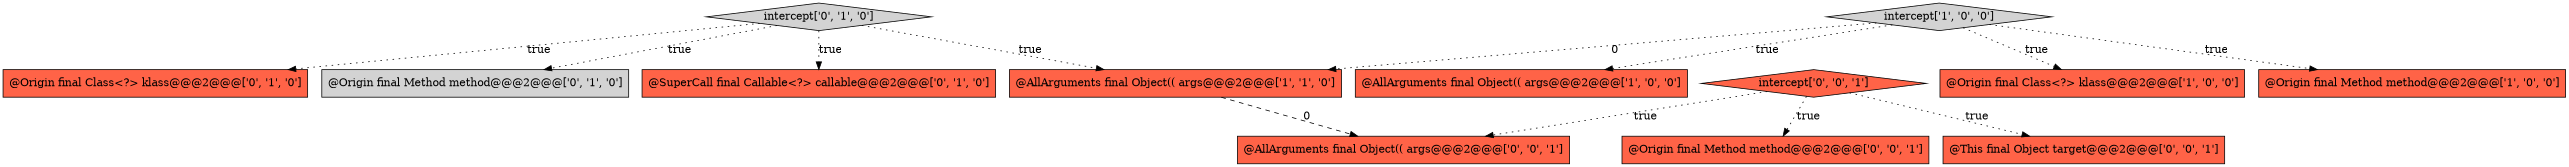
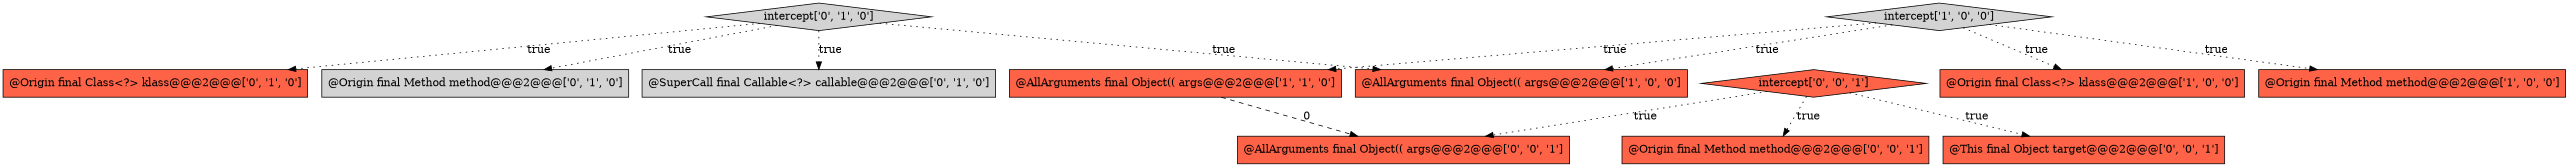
edge "intercept['0', '1', '0']" -> "@AllArguments final Object(( args@@@2@@@['1', '1', '0']": now "intercept['0', '1', '0']" -> "@AllArguments final Object(( args@@@2@@@['1', '0', '0']"
edge "intercept['1', '0', '0']" -> "@AllArguments final Object(( args@@@2@@@['1', '1', '0']": label "0" -> "true"
node "@SuperCall final Callable<?> callable@@@2@@@['0', '1', '0']": fillcolor tomato -> lightgray
